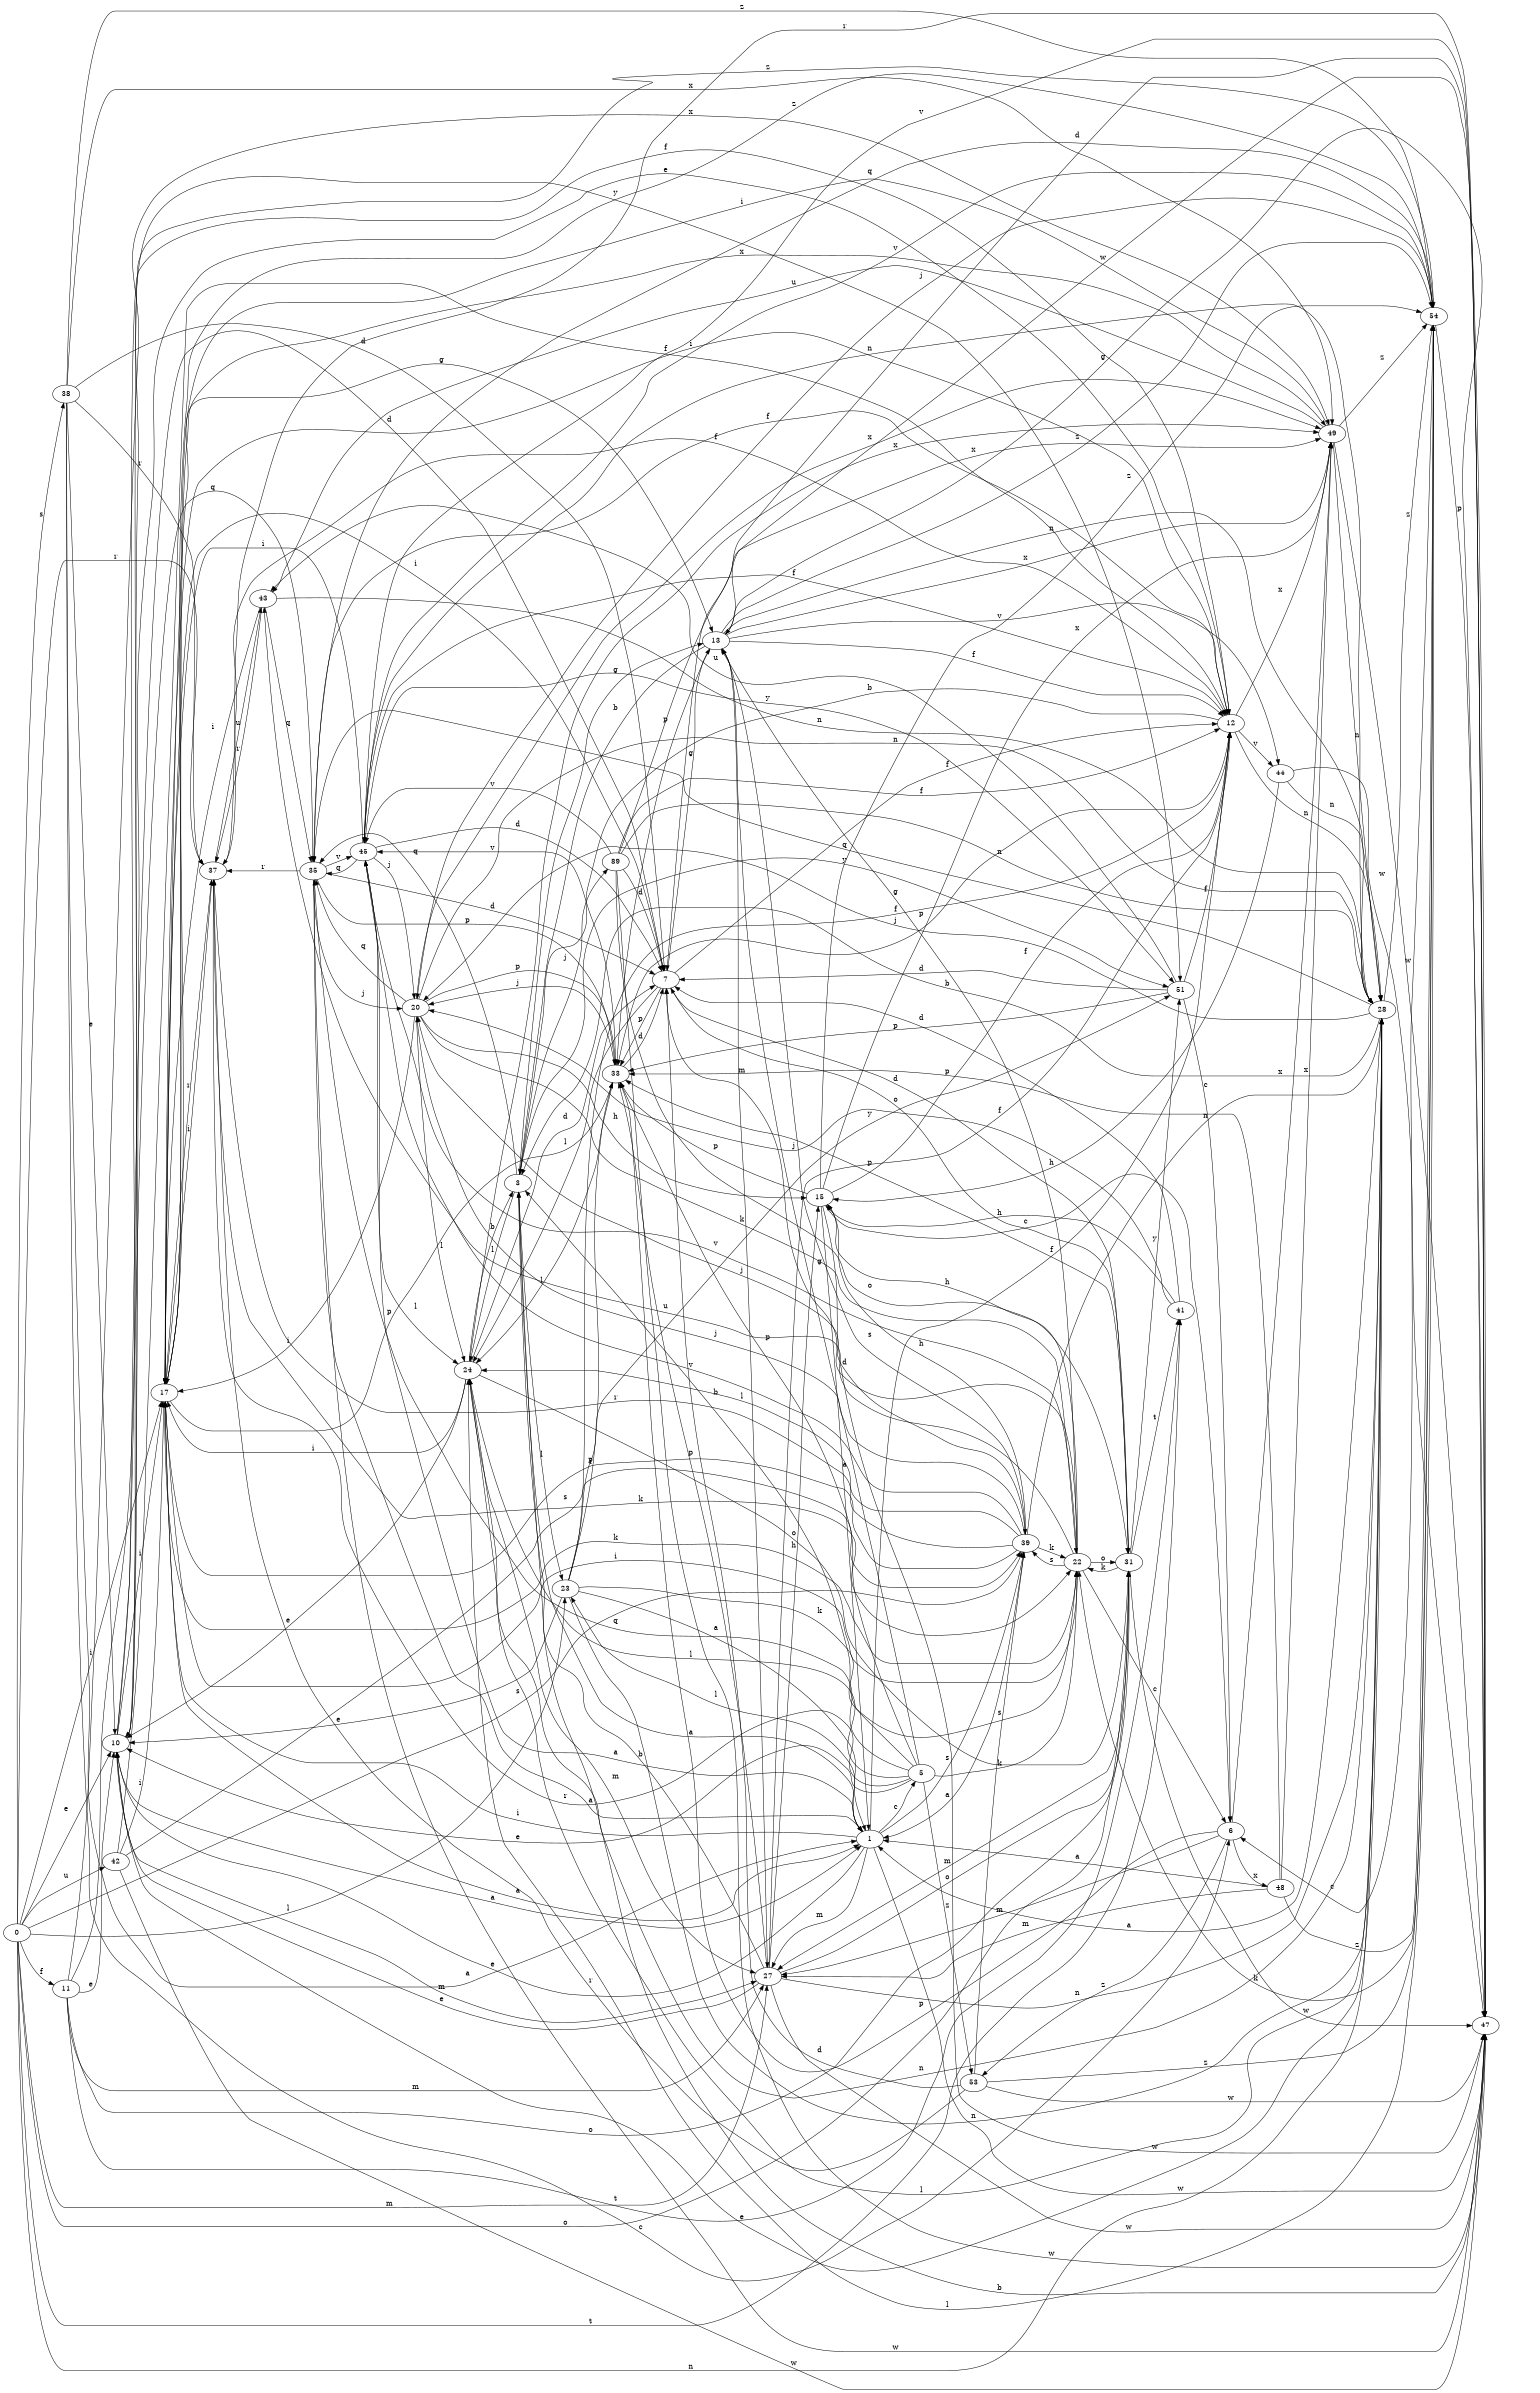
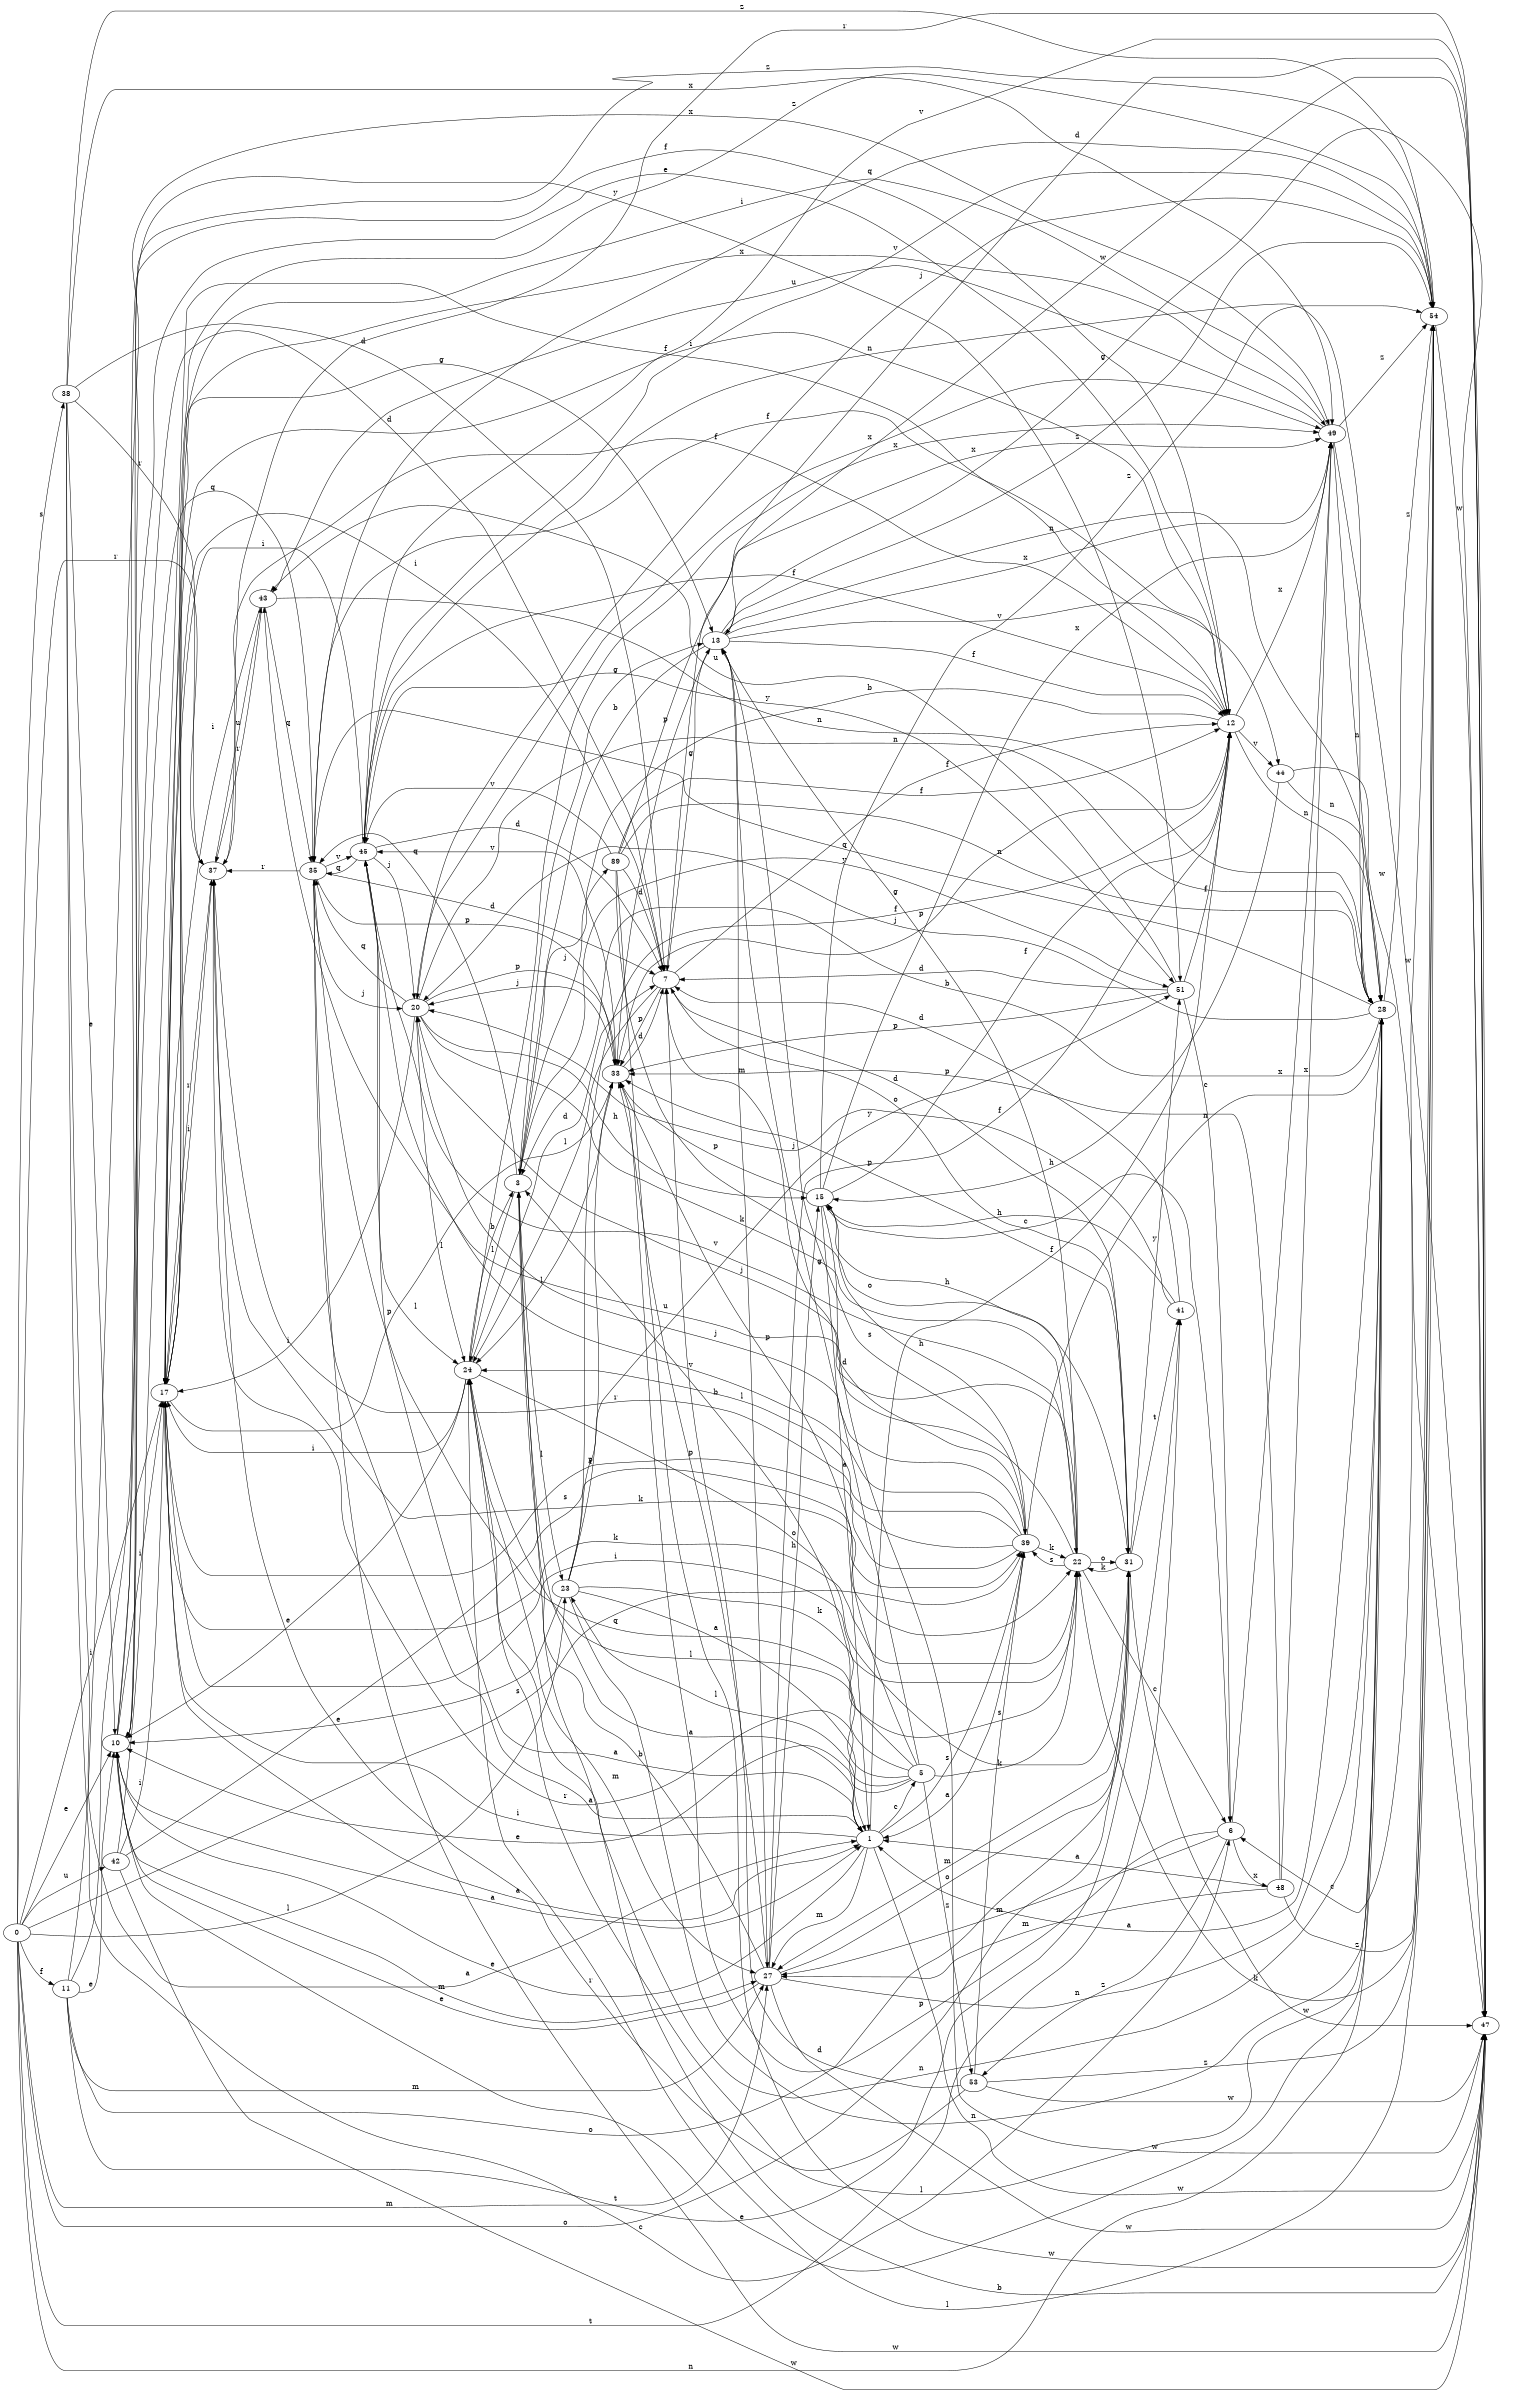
edge "54" -> "47": label "p" -> "w"
